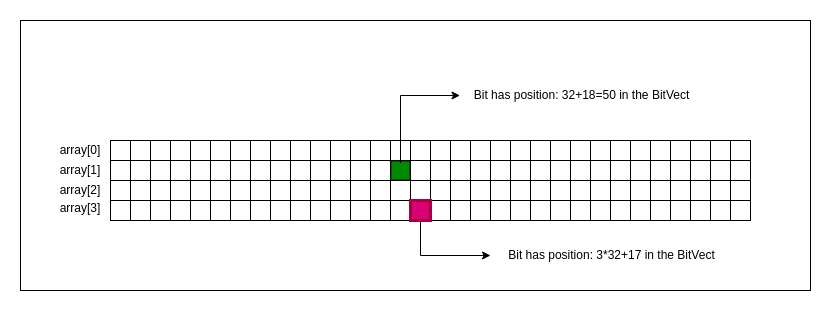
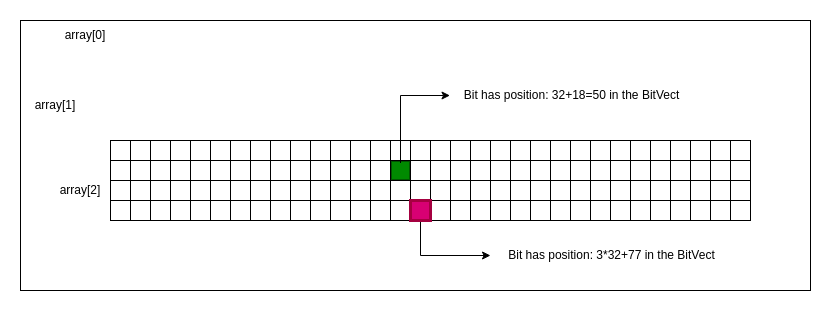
node "Bit has position: 32+18=50 in the BitVect": moved (581, 96) -> (571, 96)
node "array[0]": moved (81, 151) -> (86, 36)
node "array[1]": moved (81, 171) -> (56, 106)
node "array[3]": removed
node "Bit has position: 3*32+17 in the BitVect": label "Bit has position: 3*32+17 in the BitVect" -> "Bit has position: 3*32+77 in the BitVect"
